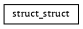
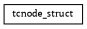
node "struct_struct": label "struct_struct" -> "tcnode_struct"
